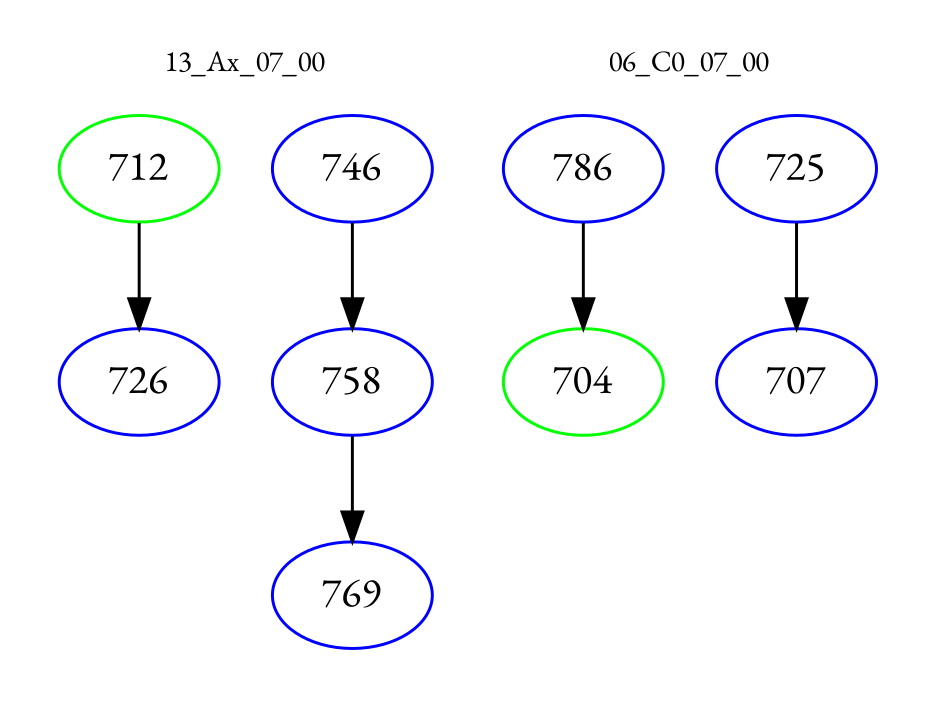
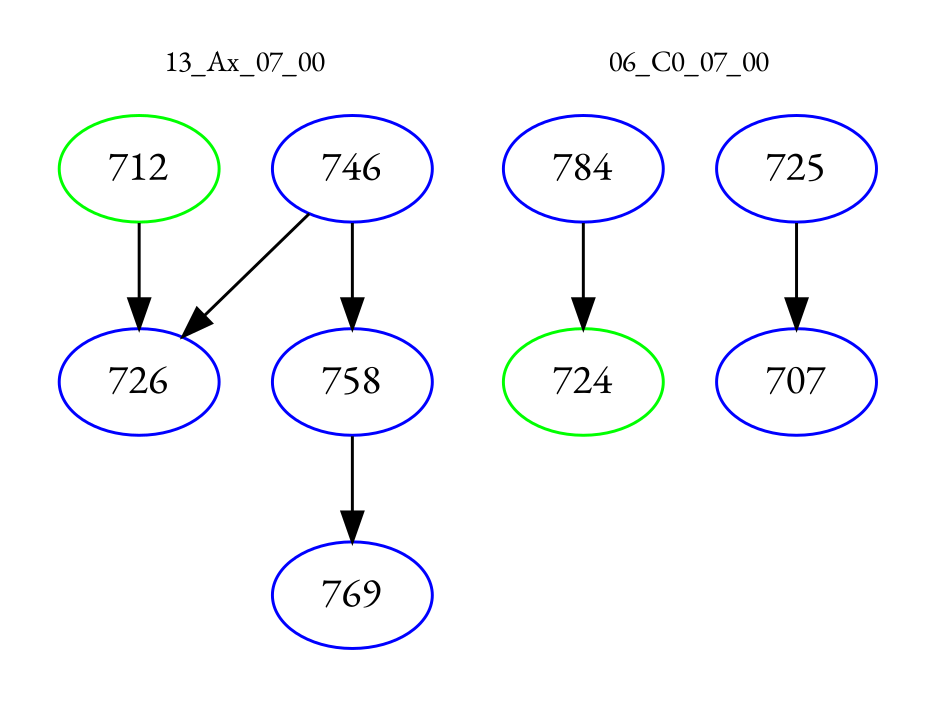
node "786": label "786" -> "784"
edge "746" -> "726": added
node "704": label "704" -> "724"
